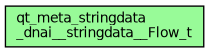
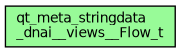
node "qt_meta_stringdata _dnai__stringdata__Flow_t": label "qt_meta_stringdata _dnai__stringdata__Flow_t" -> "qt_meta_stringdata _dnai__views__Flow_t"
